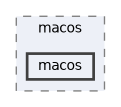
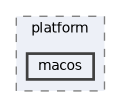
cluster "macos": label "macos" -> "platform"
